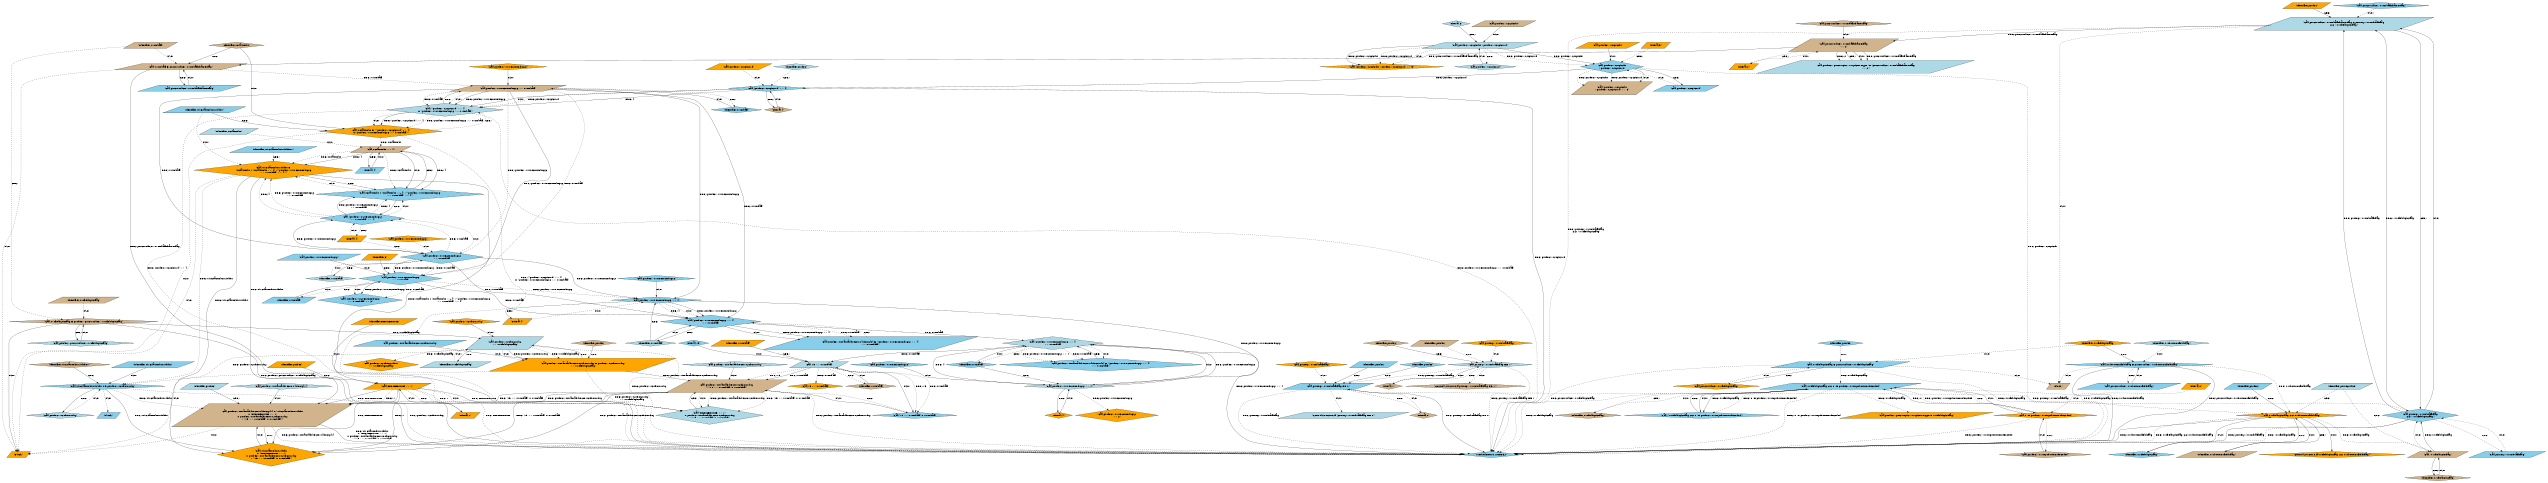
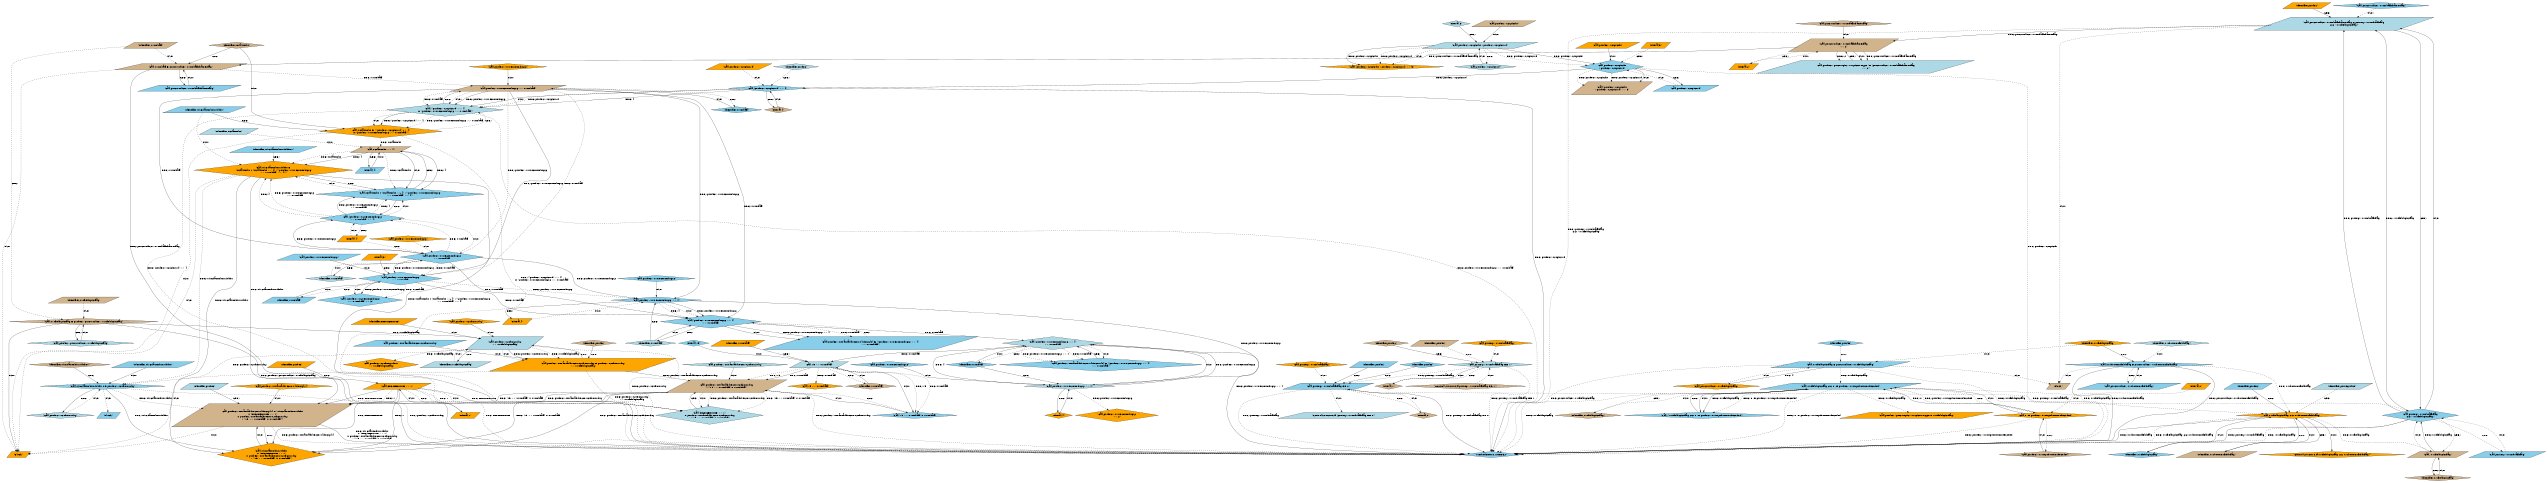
node "(Identifier,3)": label "(Identifier,3)" -> "(Literal,3)"
edge "(Identifier,PAD_LEN_Y_H)" -> "(Call,PAD_LEN_Y_H << 1)": now "(Identifier,PAD_LEN_Y_H)" -> "(Call,ps_dec->u2_frm_wd_y << u1_field_pic_flag)"
edge "(Call,ps_seq->u1_mb_aff_flag == 1)" -> "(ControlStructure,if(ps_seq->u1_mb_aff_flag == 1))": reversed
edge "(Call,u1_field_pic_flag = ps_cur_slice->u1_field_pic_flag)" -> "(Call,ps_cur_slice->u1_field_pic_flag)": label "CFG: " -> "DDG: 4"
node "(Call,ps_dec->s_tran_addrecon.u4_inc_y[1])": fillcolor lightblue -> orange
edge "(Identifier,ps_seq_slice)" -> "(Call,!u1_field_pic_flag)": now "(Call,ps_seq->u1_mb_aff_flag && (!u1_field_pic_flag))" -> "(Call,!u1_field_pic_flag)"
